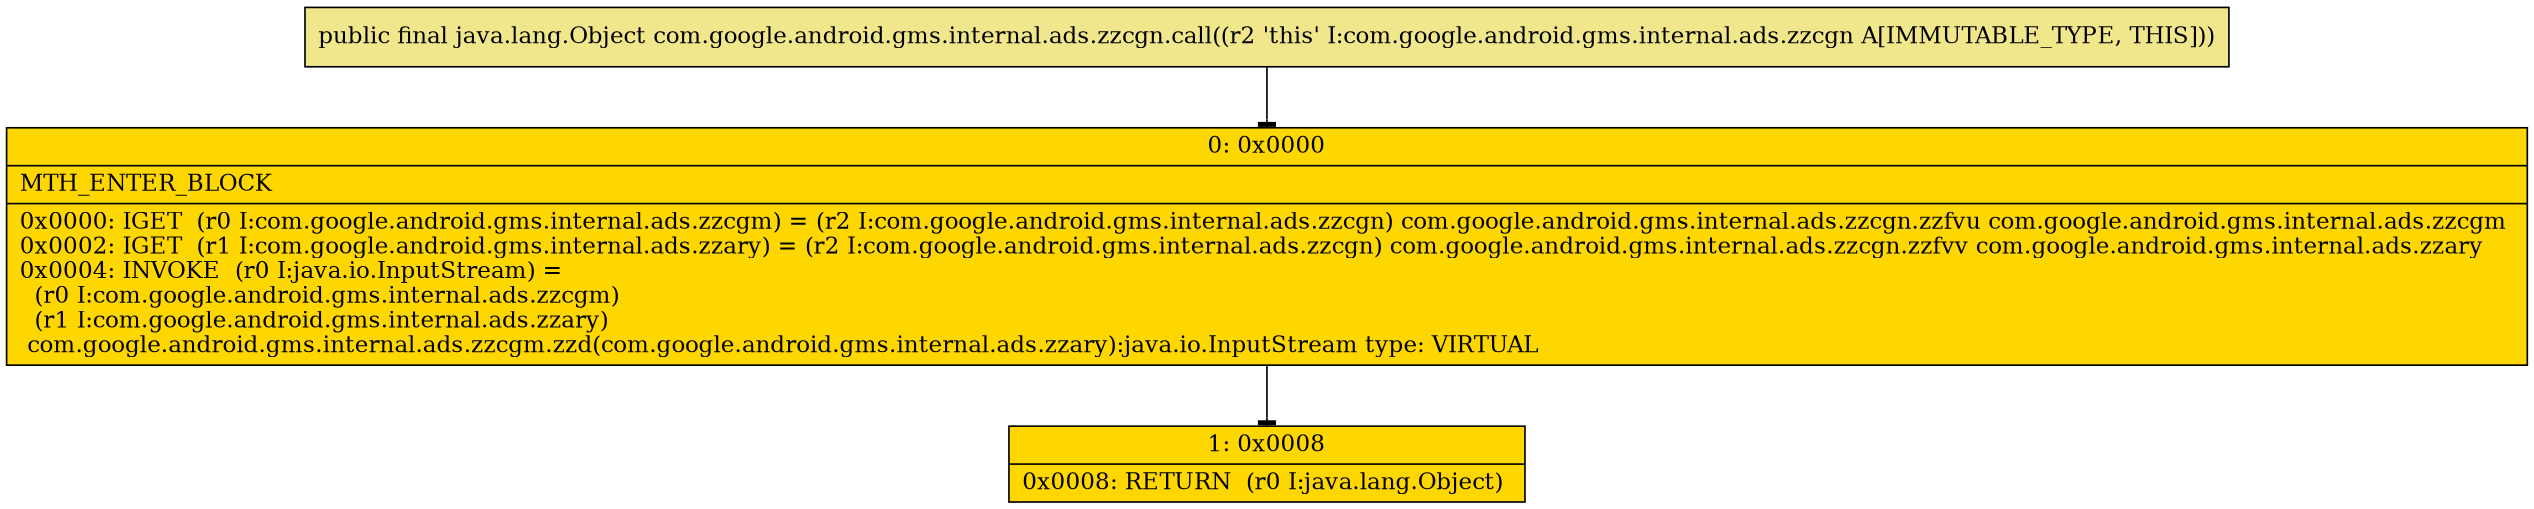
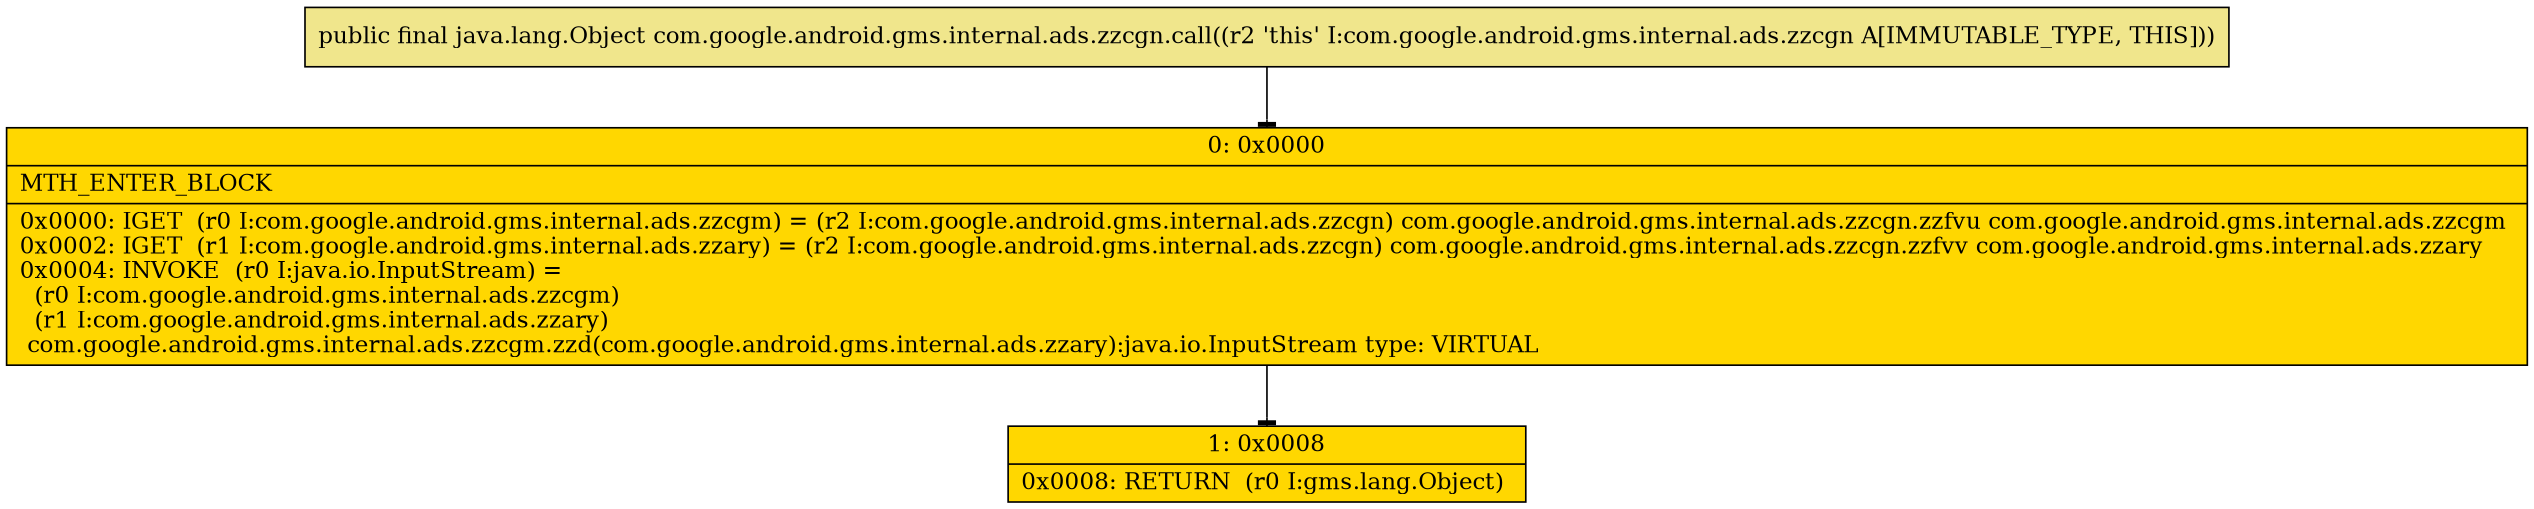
node "1: 0x0008": text "0x0008: RETURN  (r0 I:java.lang.Object)" -> "0x0008: RETURN  (r0 I:gms.lang.Object)"
